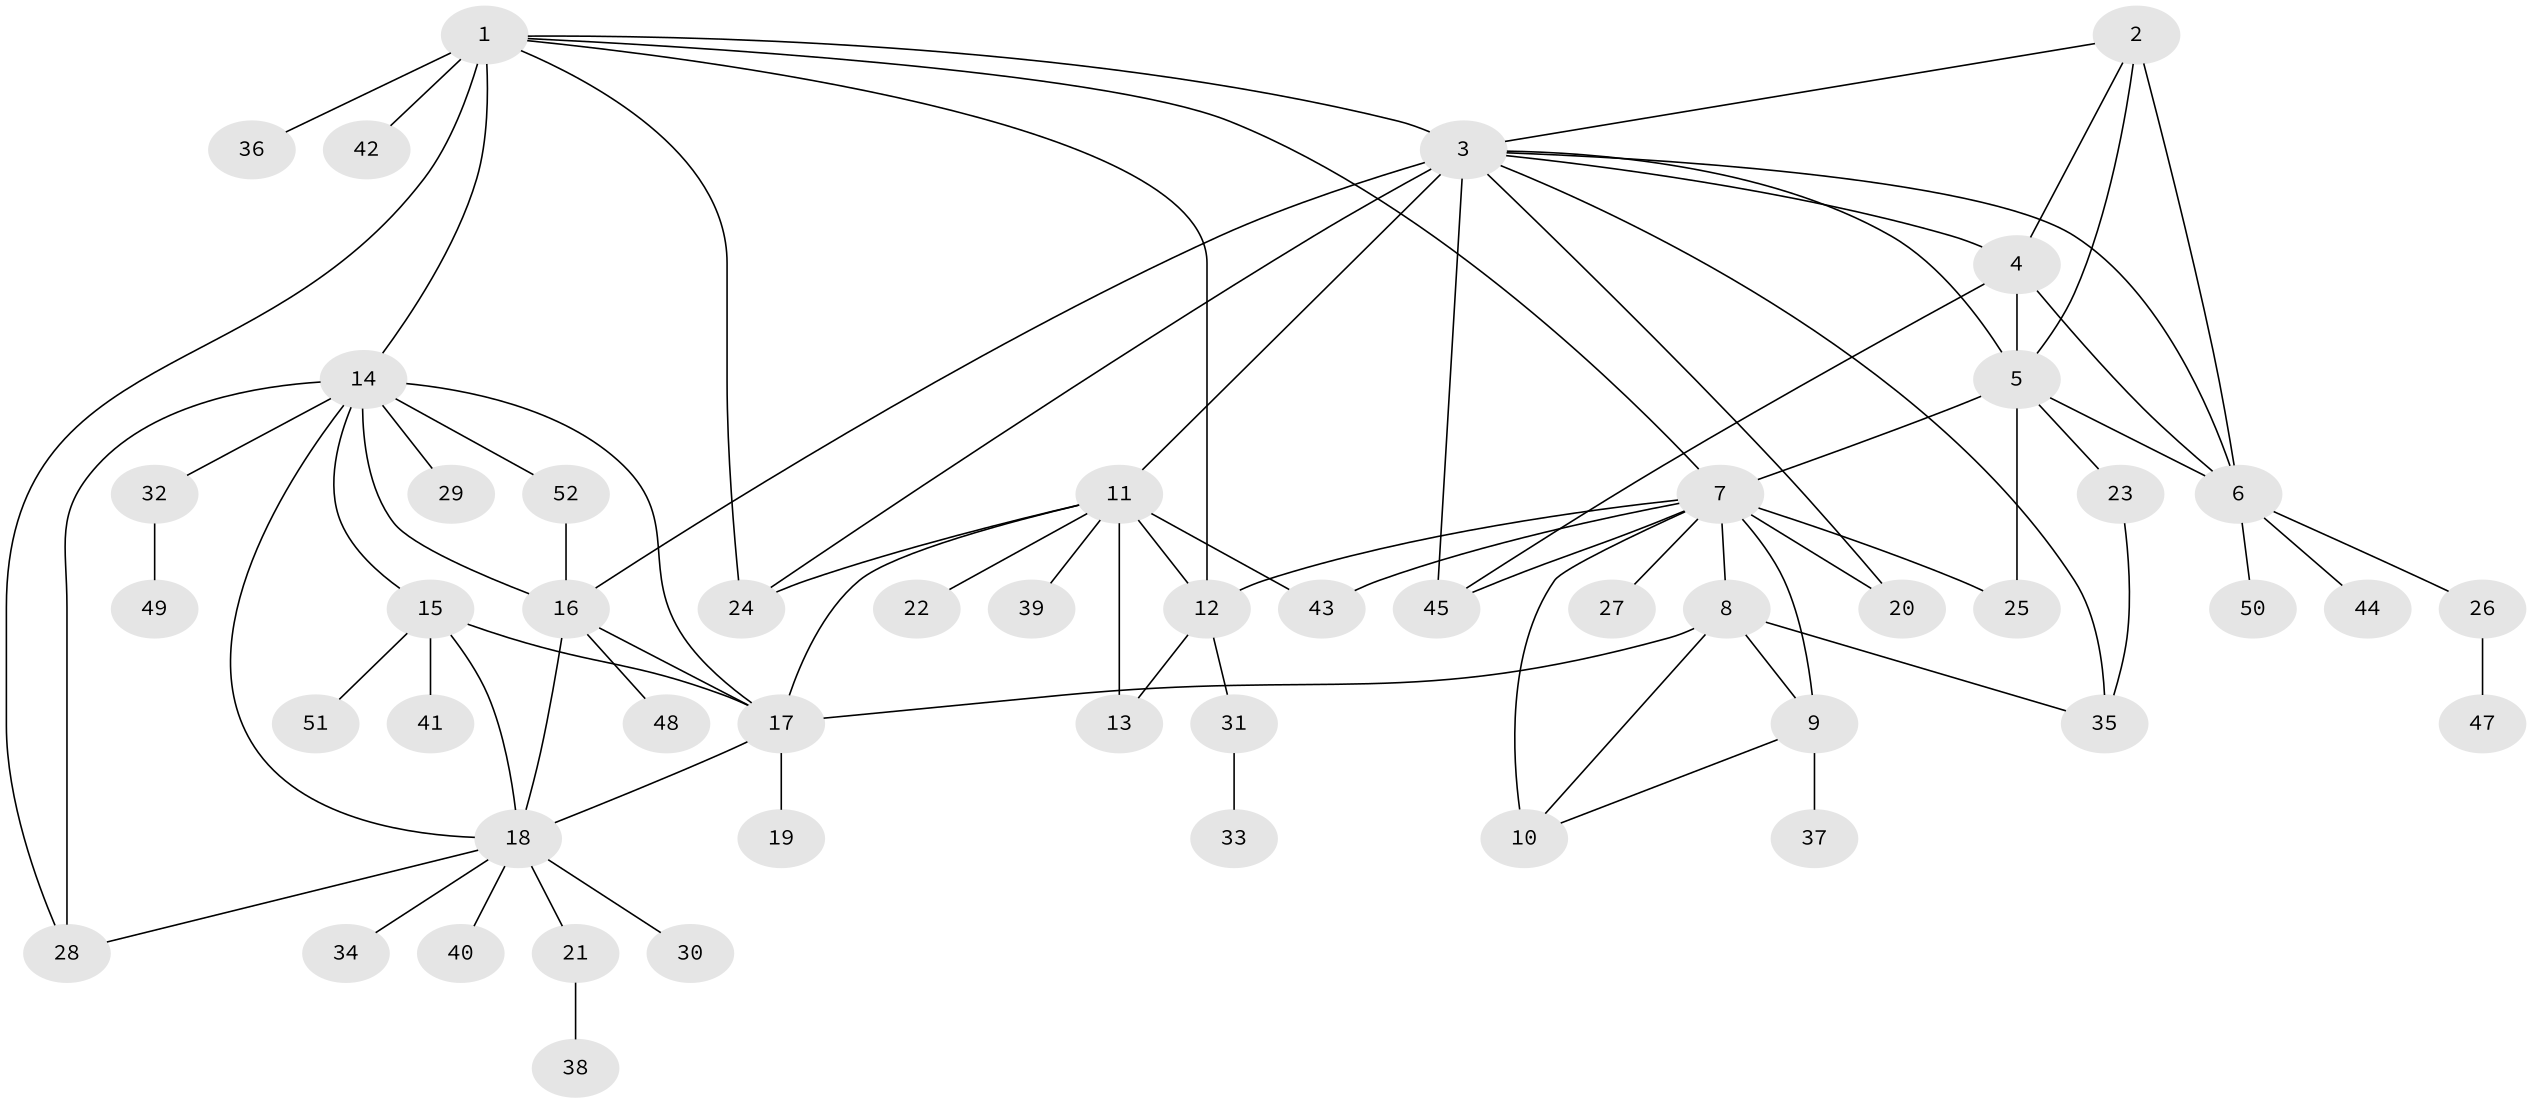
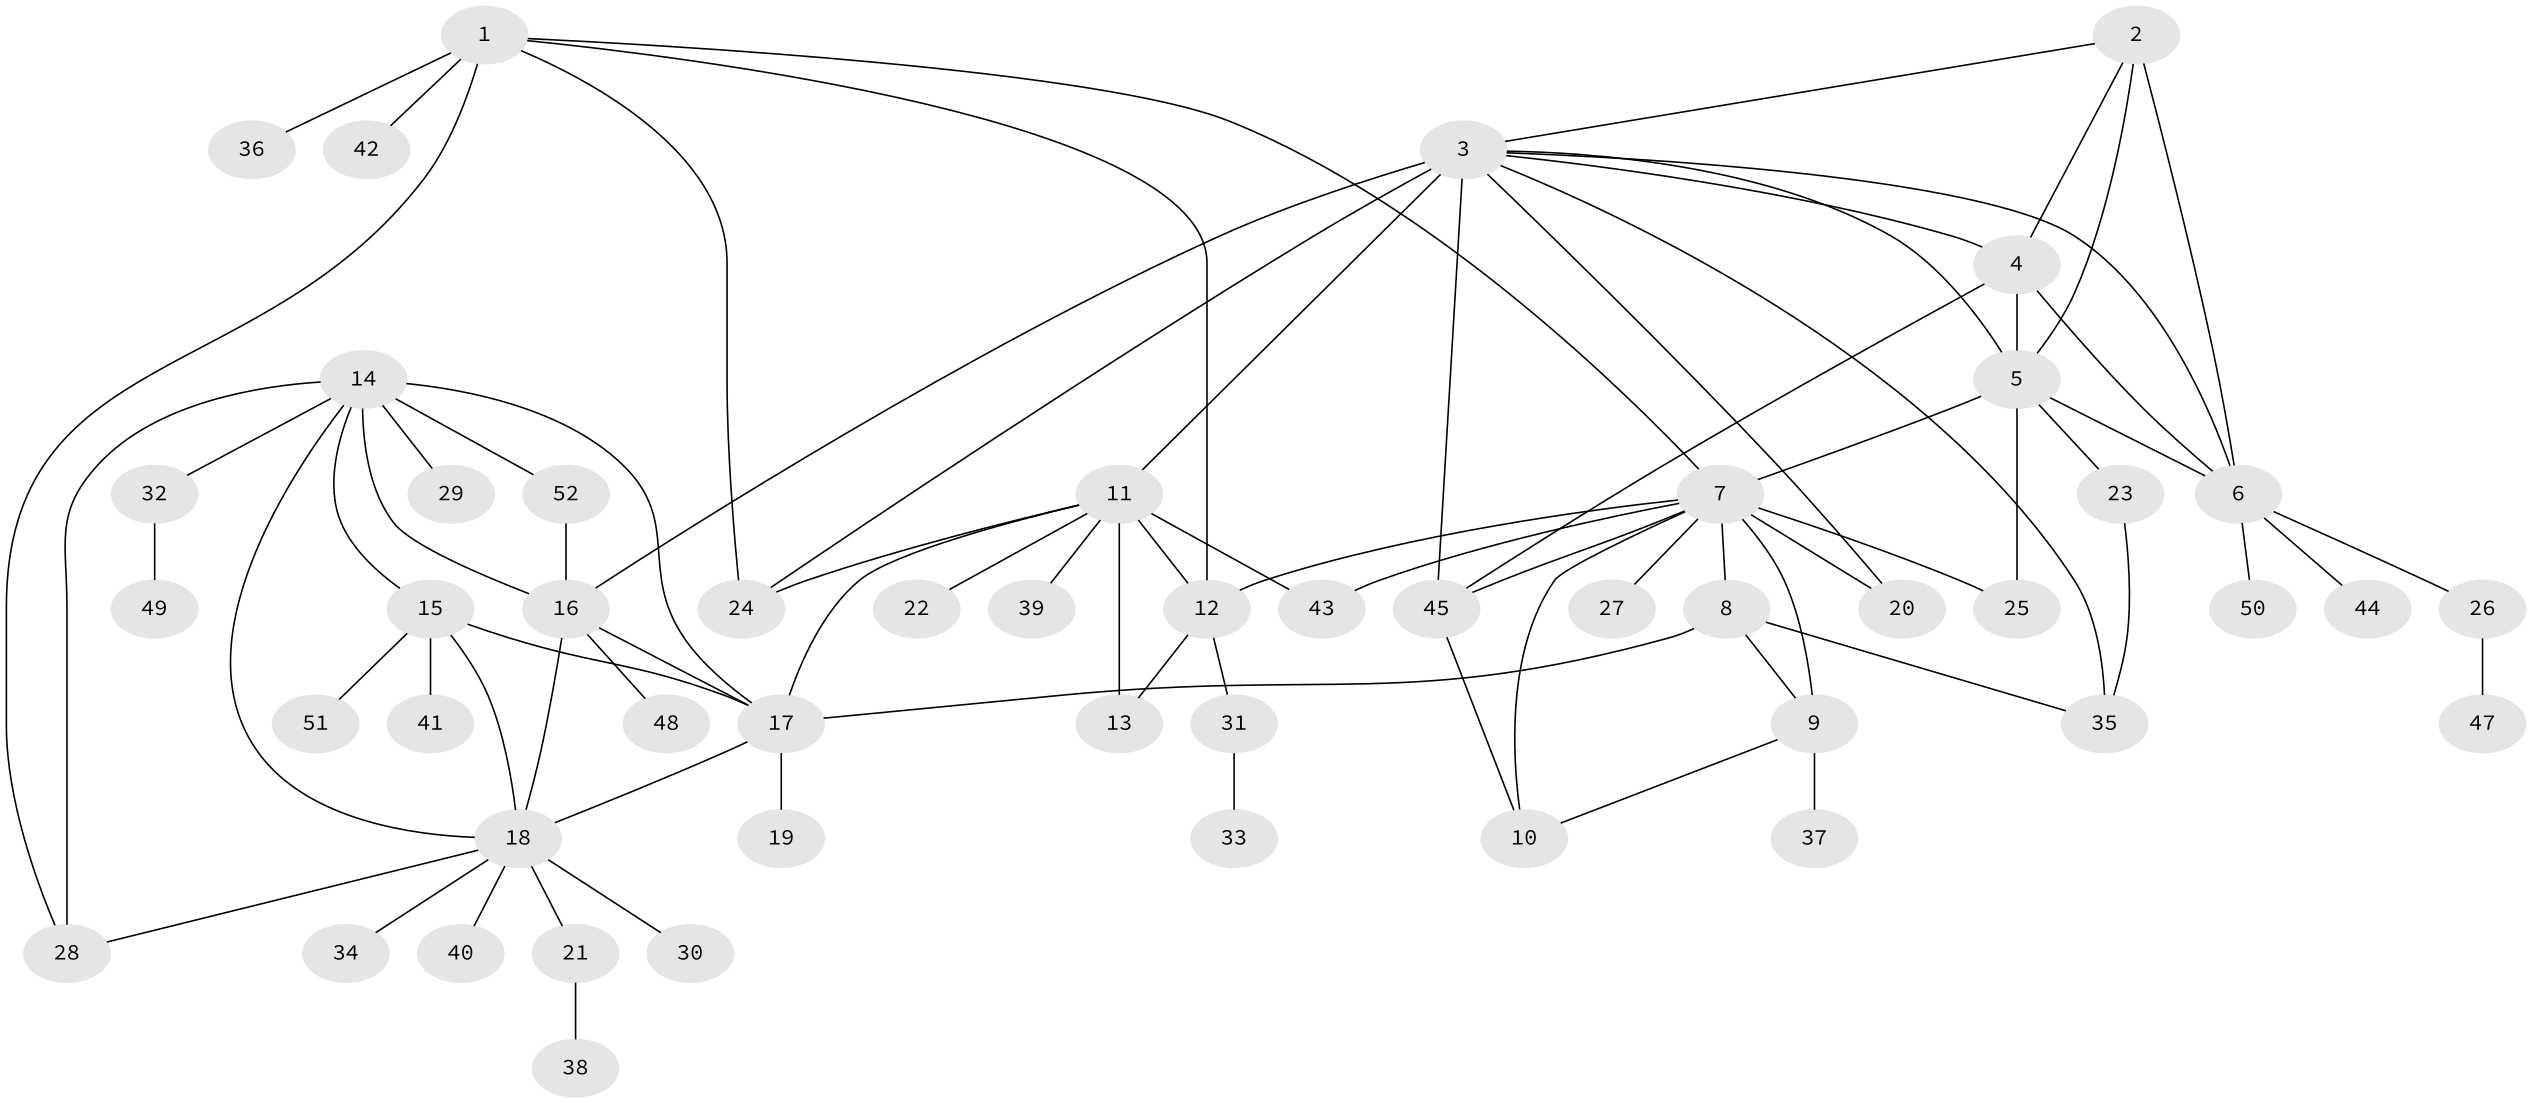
edge "1" -- "3": removed
edge "1" -- "14": removed
edge "8" -- "10": now "45" -- "10"
